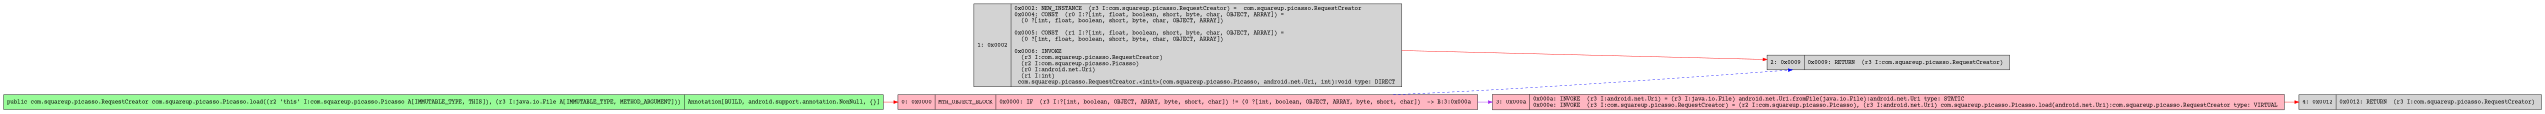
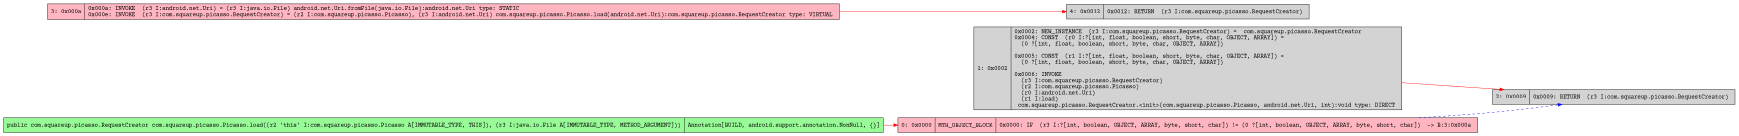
node "1: 0x0002": text "(r1 I:int)" -> "(r1 I:load)"
edge "0: 0x0000" -> "3: 0x000a": removed
